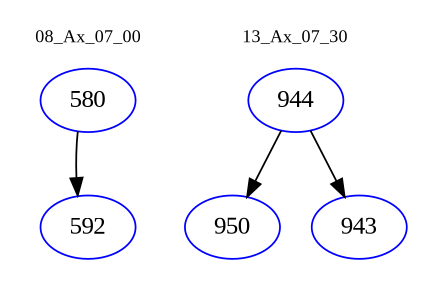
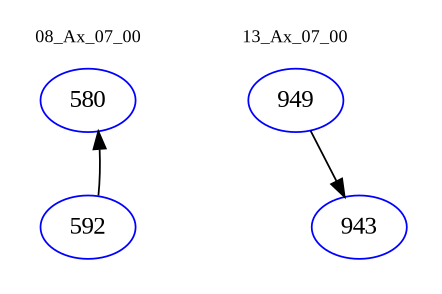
cluster "13_Ax_07_30": label "13_Ax_07_30" -> "13_Ax_07_00"
node "944": label "944" -> "949"
edge "580" -> "592": reversed
node "950": removed
